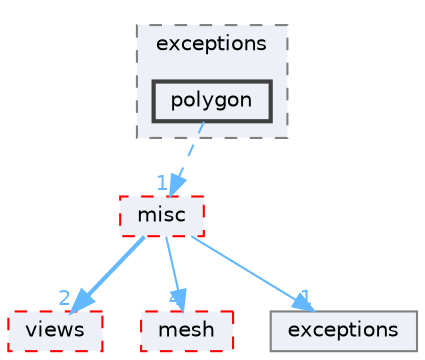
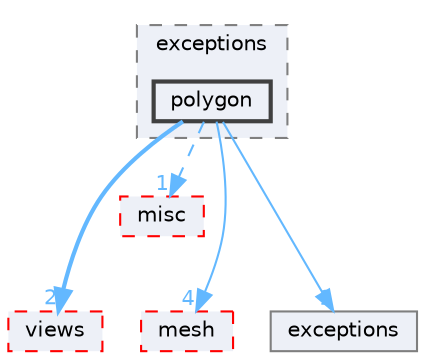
edge "misc" -> "mesh": now "polygon" -> "mesh"
edge "misc" -> "views": now "polygon" -> "views"
edge "misc" -> "exceptions": now "polygon" -> "exceptions"
